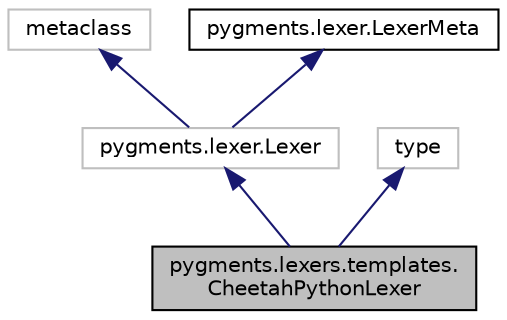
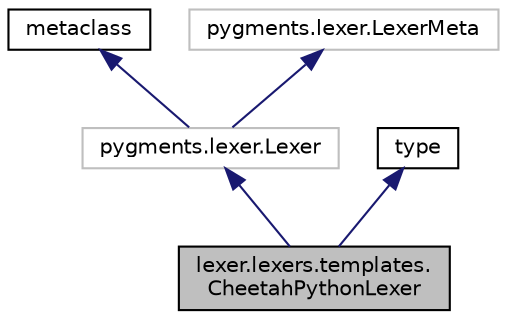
node "metaclass": color grey75 -> black
node "pygments.lexer.LexerMeta": color black -> grey75
node "type": color grey75 -> black
node "pygments.lexers.templates. CheetahPythonLexer": label "pygments.lexers.templates. CheetahPythonLexer" -> "lexer.lexers.templates. CheetahPythonLexer"
